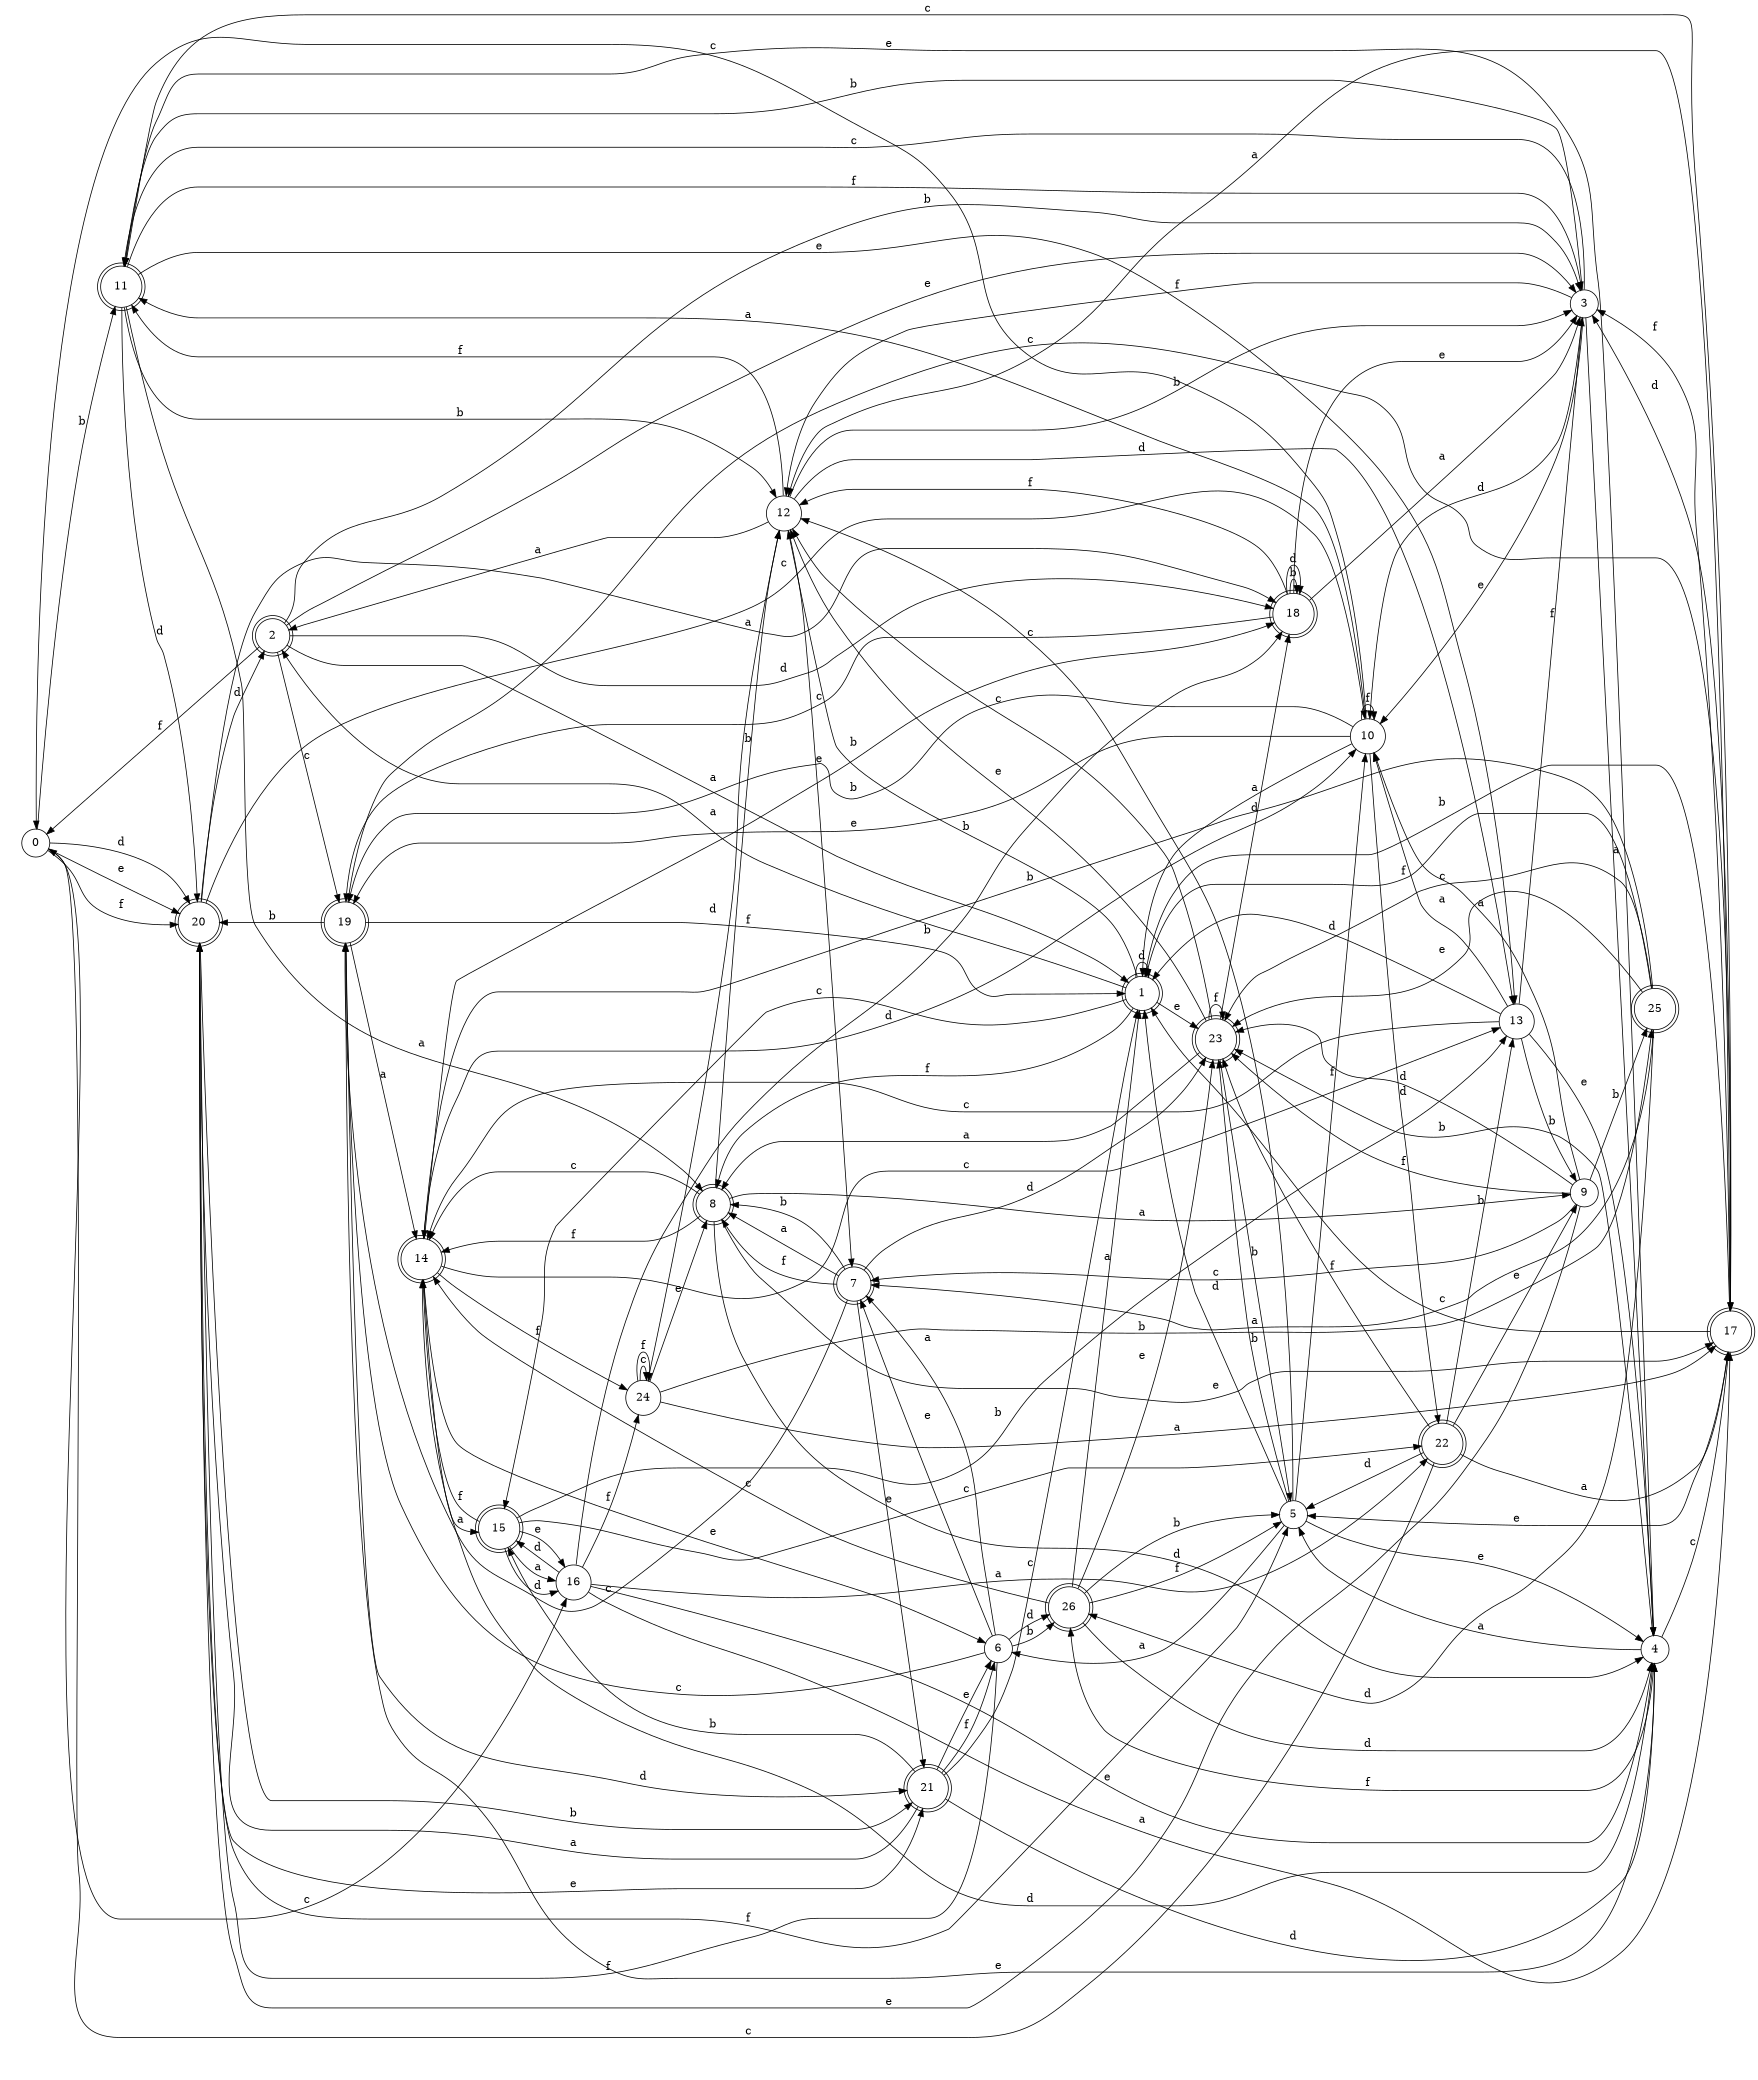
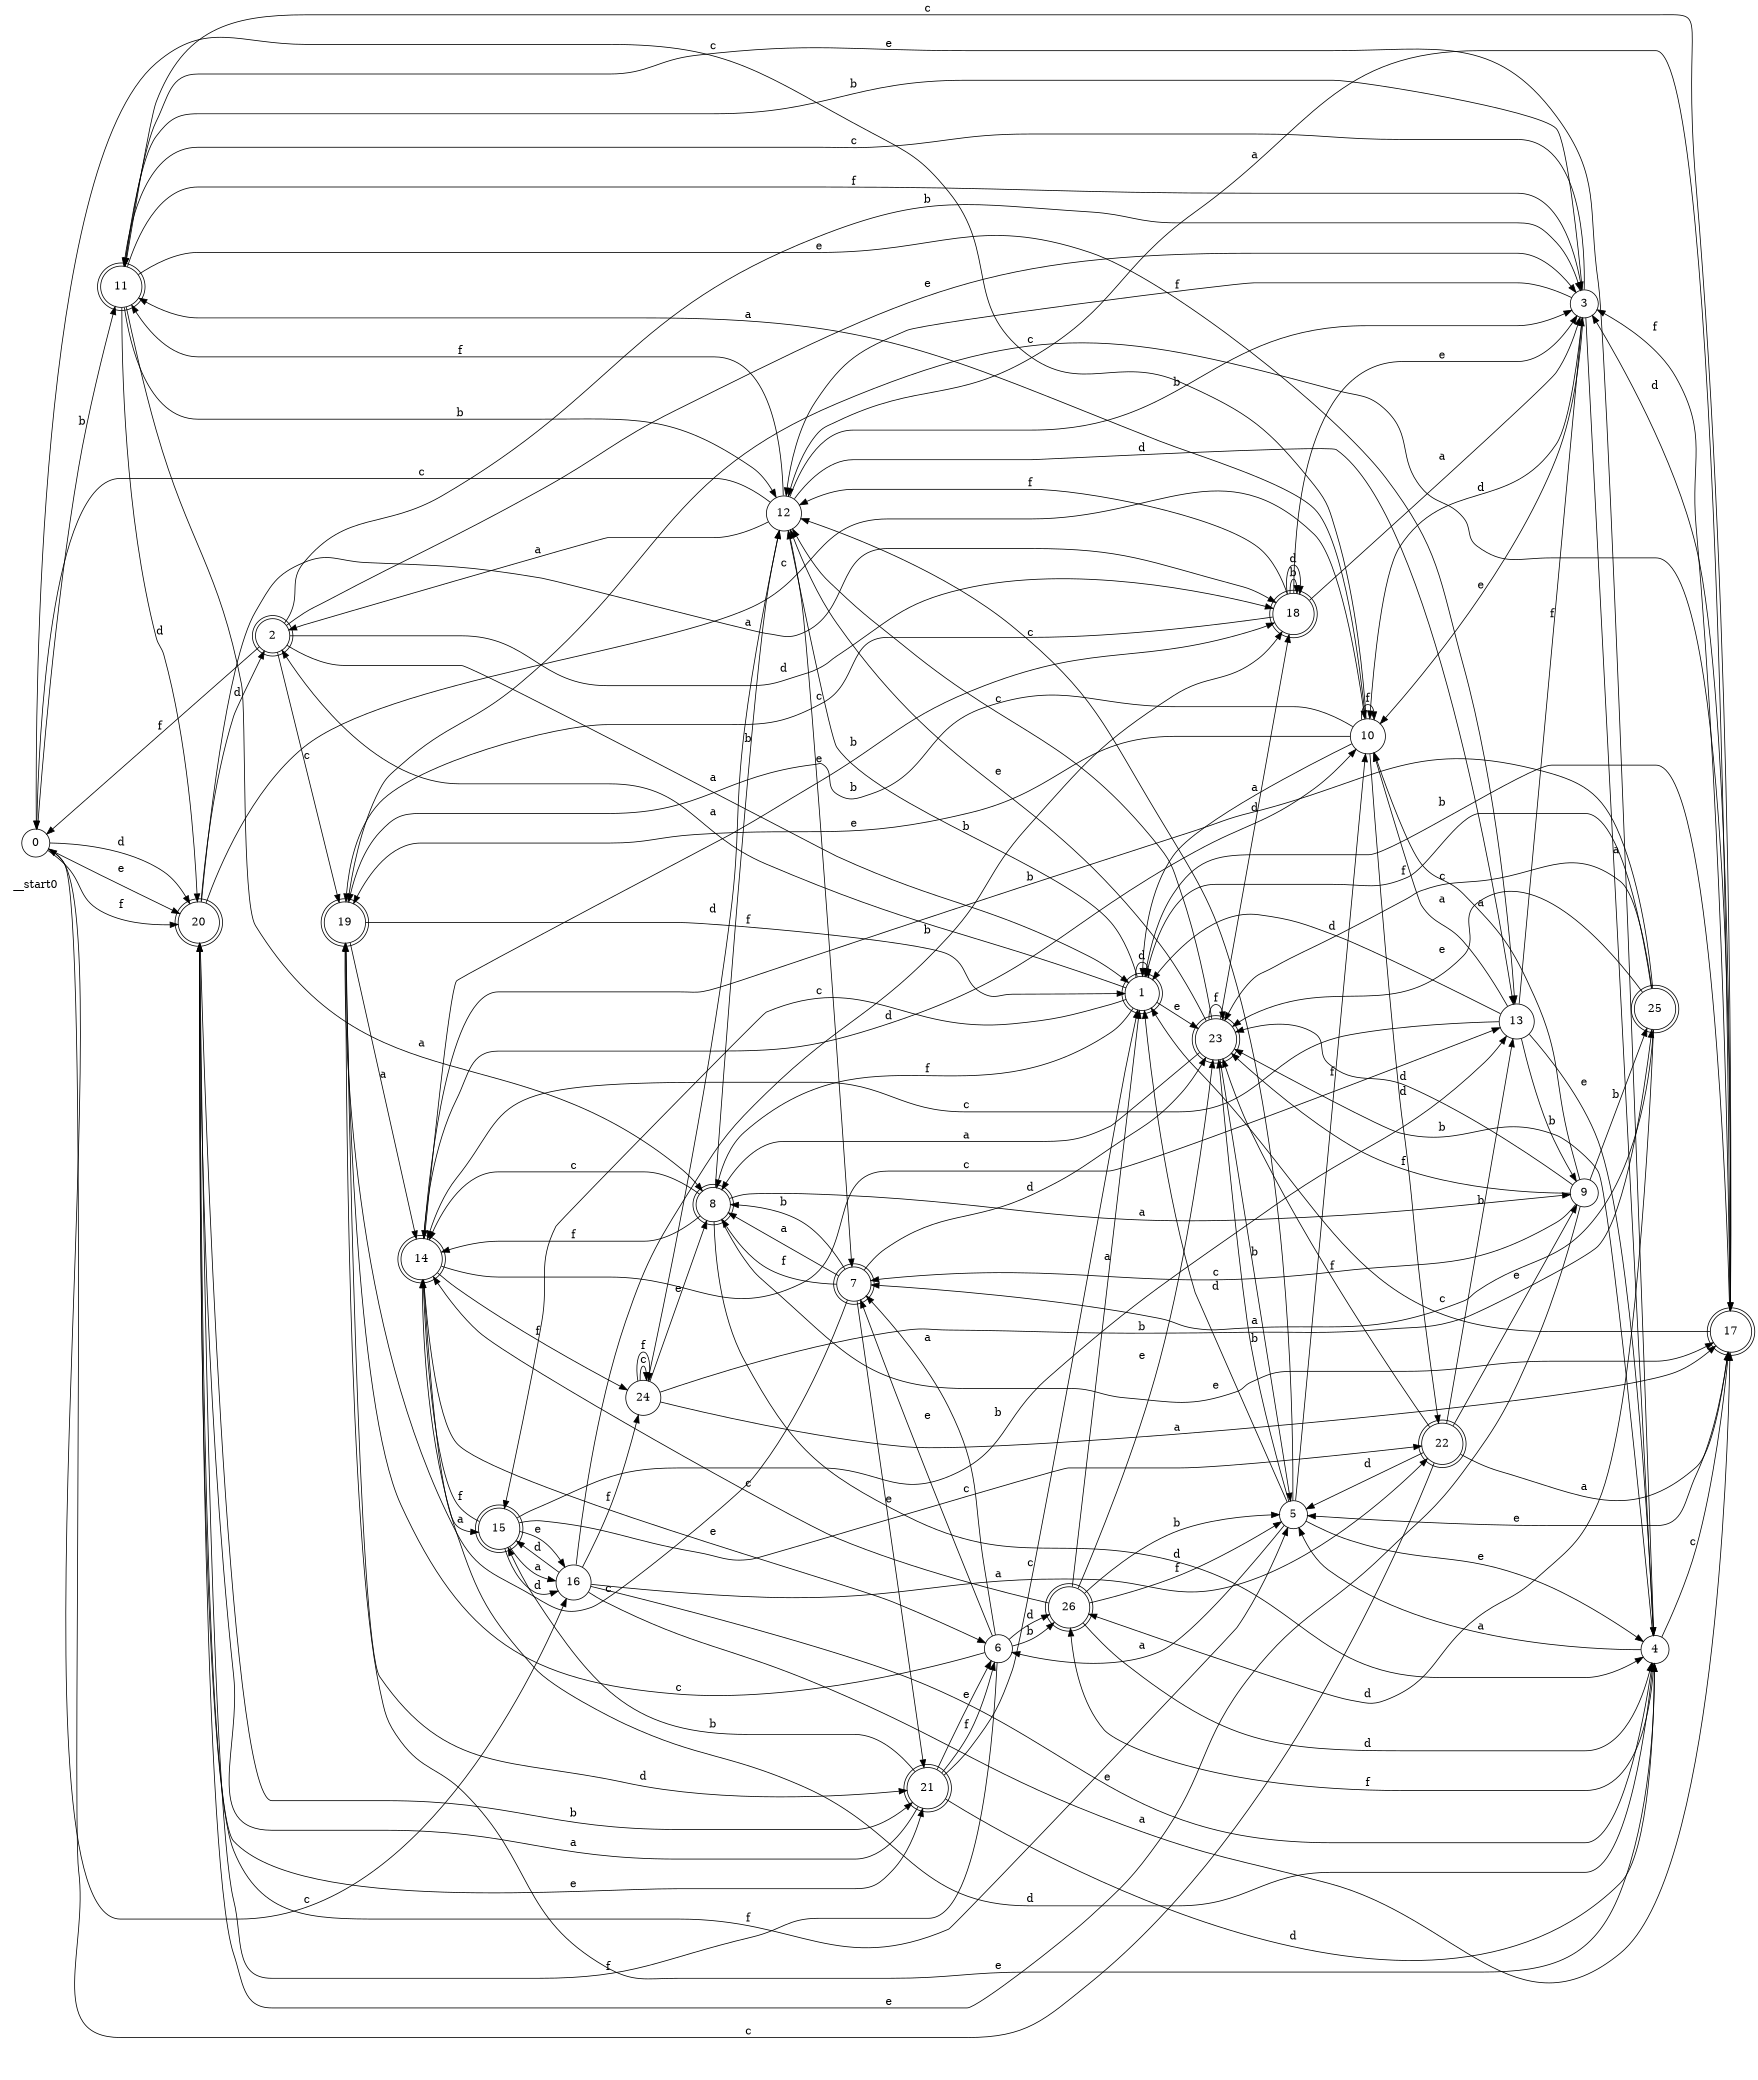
edge "12" -> "0": added, label "c"
node "__start0": added
edge "19" -> "20": removed, label "b"
